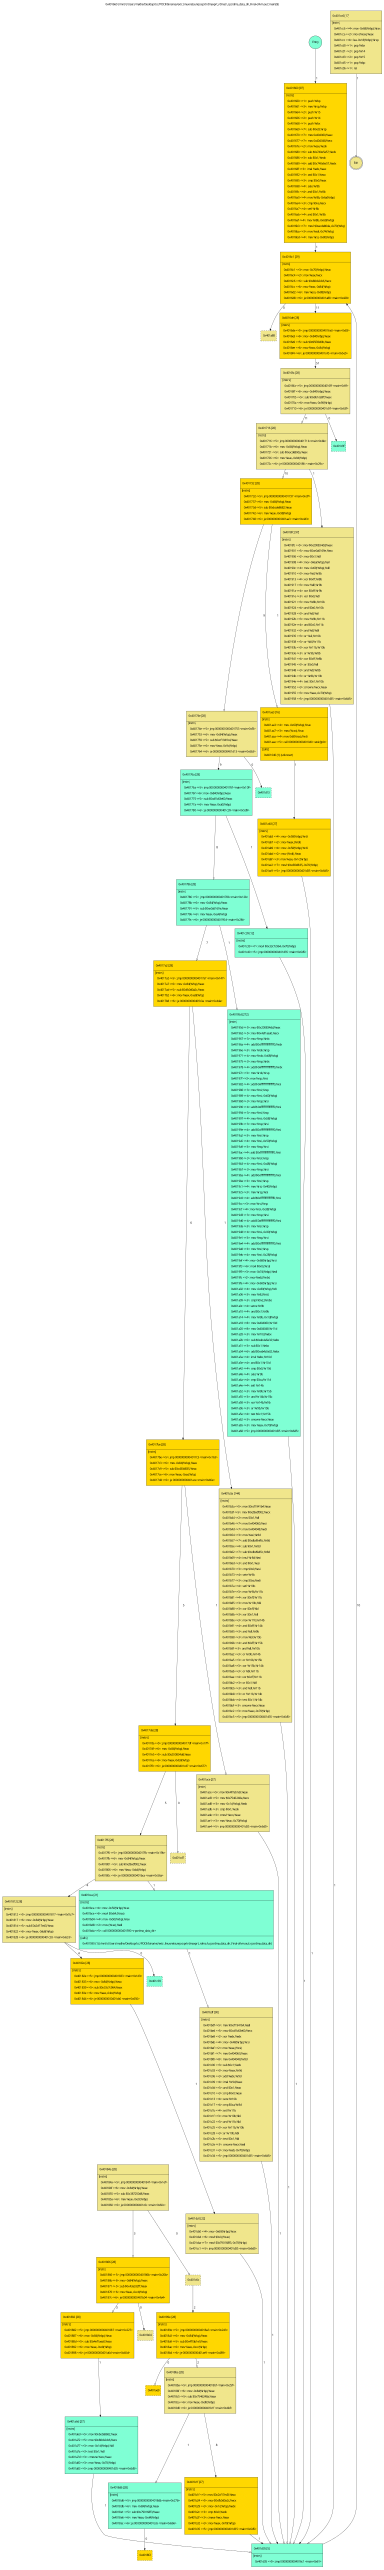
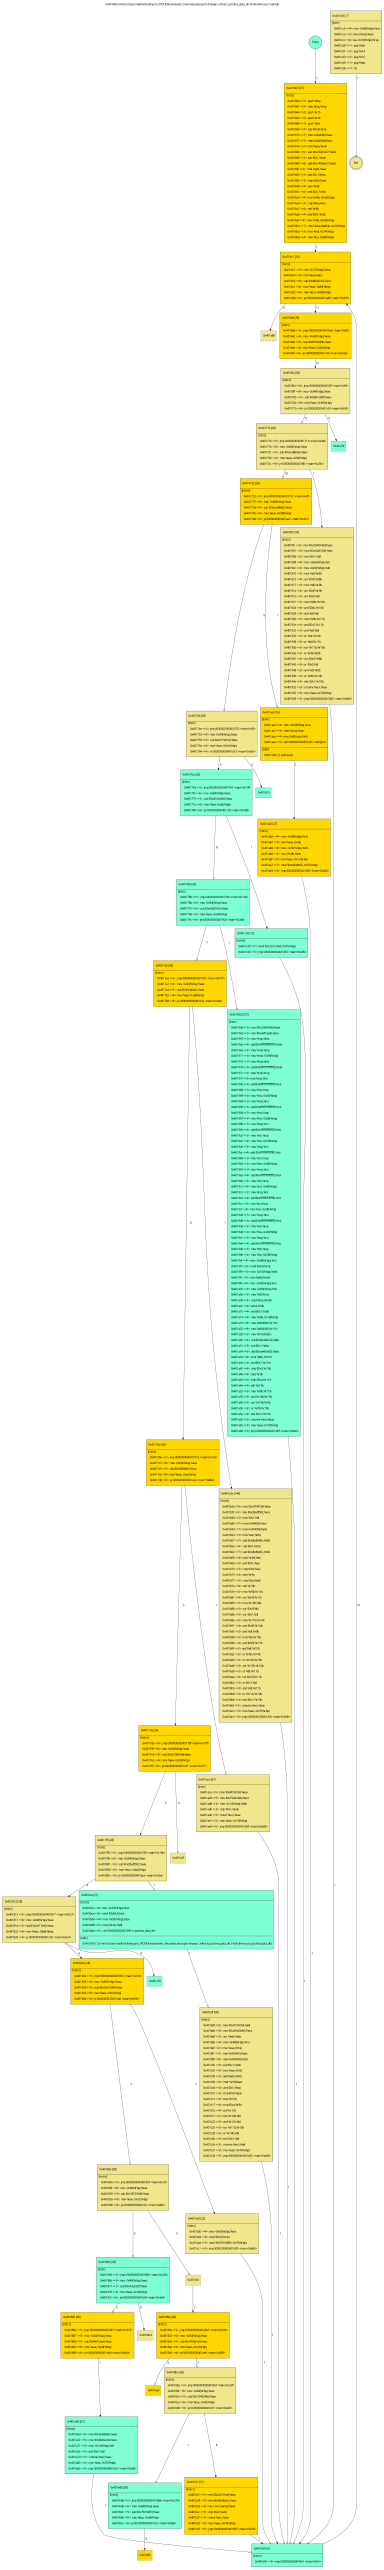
edge "0x40182e [28]" -> "0x40184a [28]": added, label "3"
node "0x401866 [28]": fillcolor gold -> aquamarine
